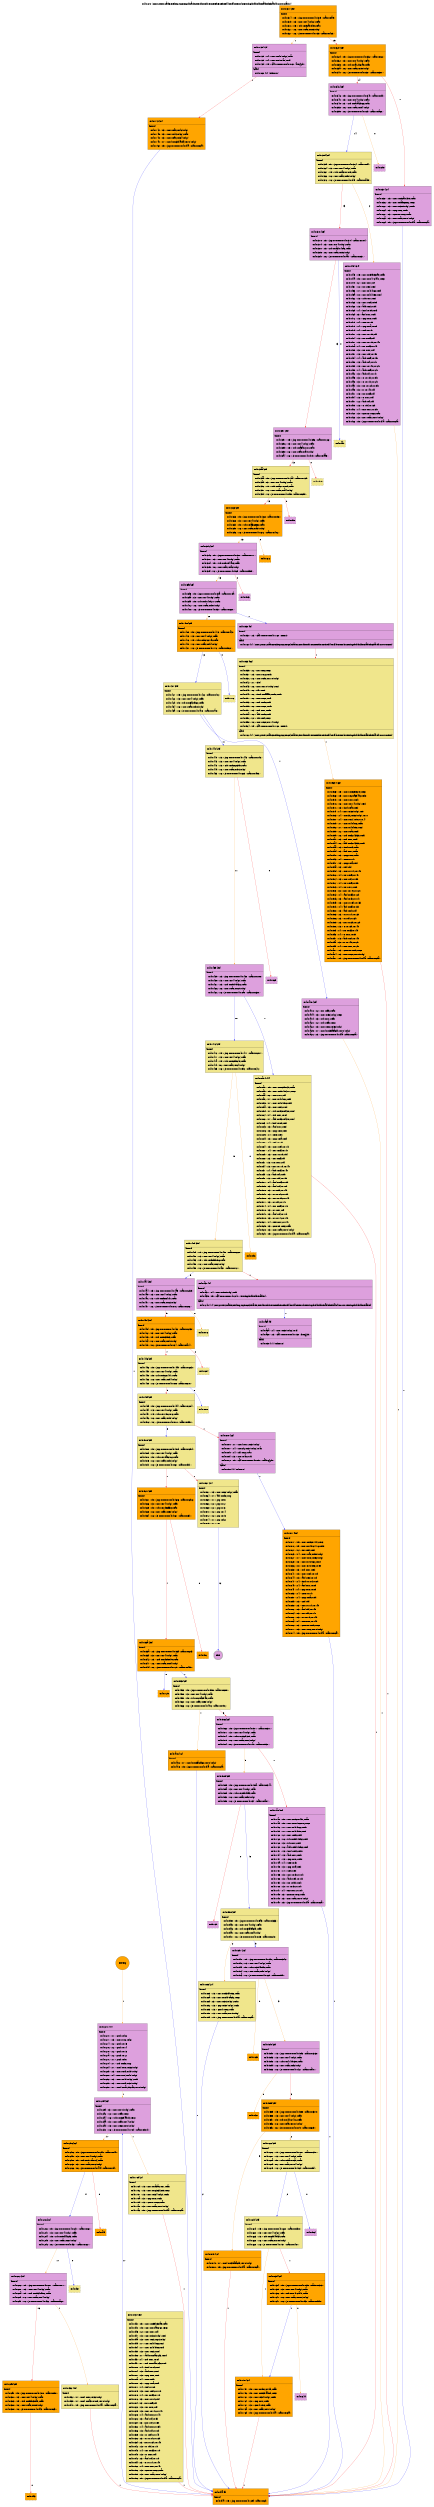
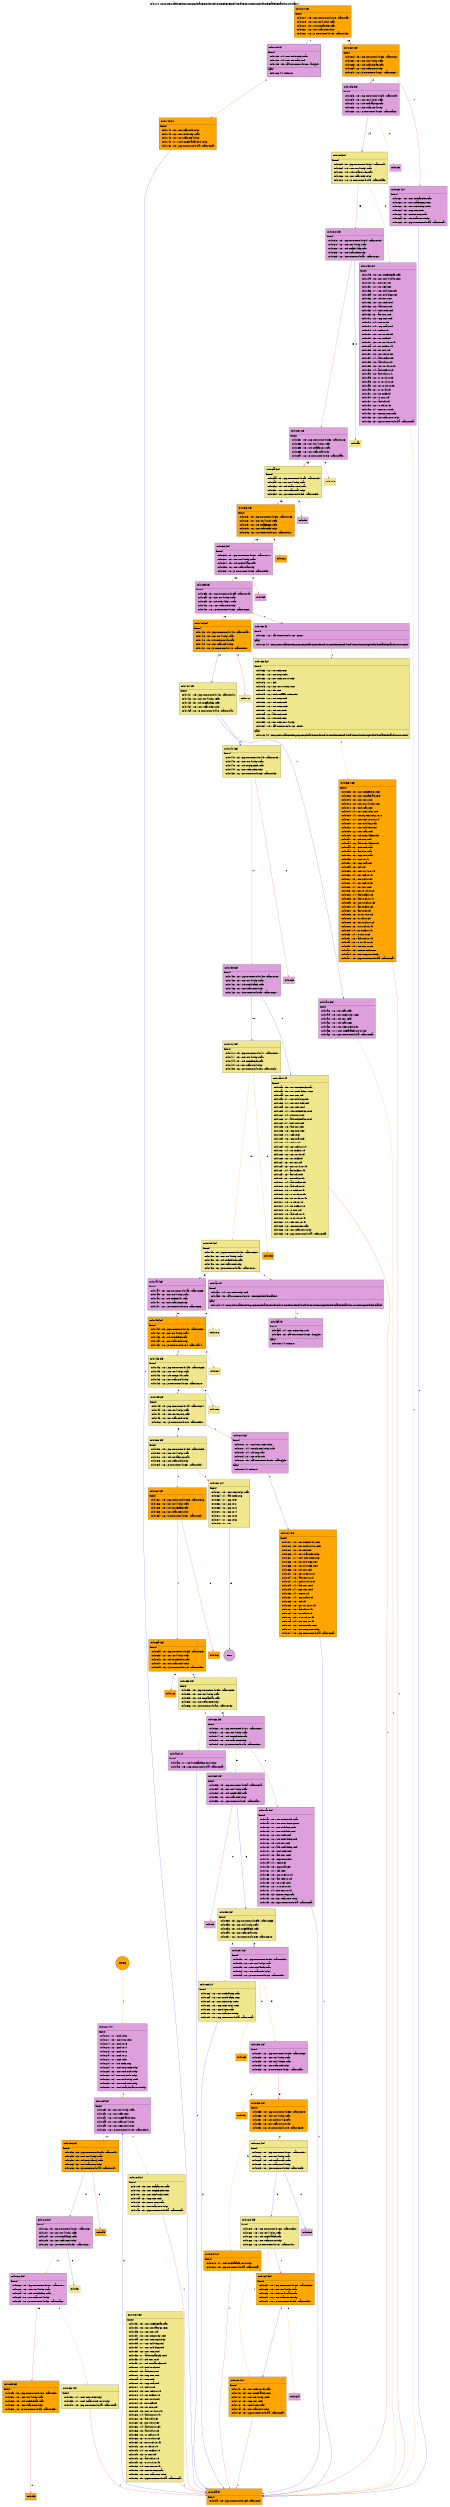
edge "0x40140e [25]" -> "0x401772": color blue -> red
node "Exit": label "Exit" -> "Users"
node "0x401a0c [12]": fillcolor orange -> plum
